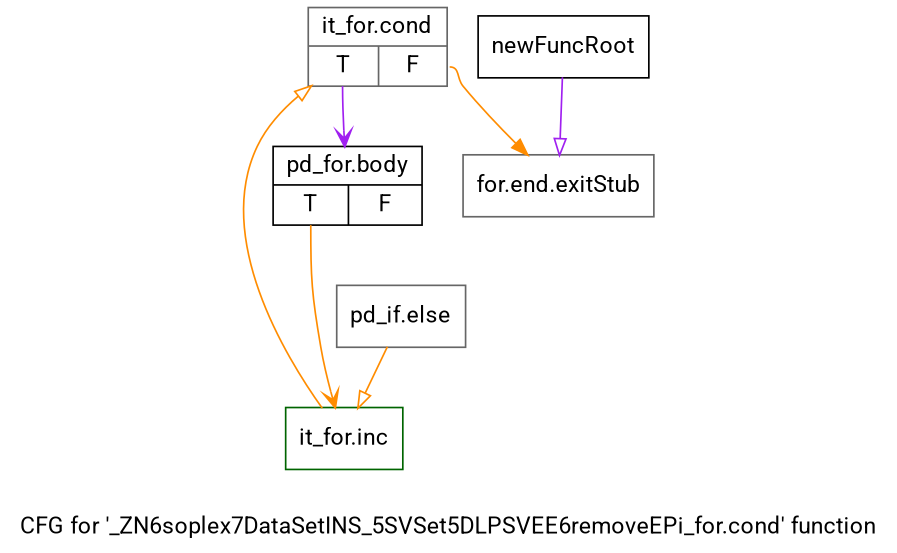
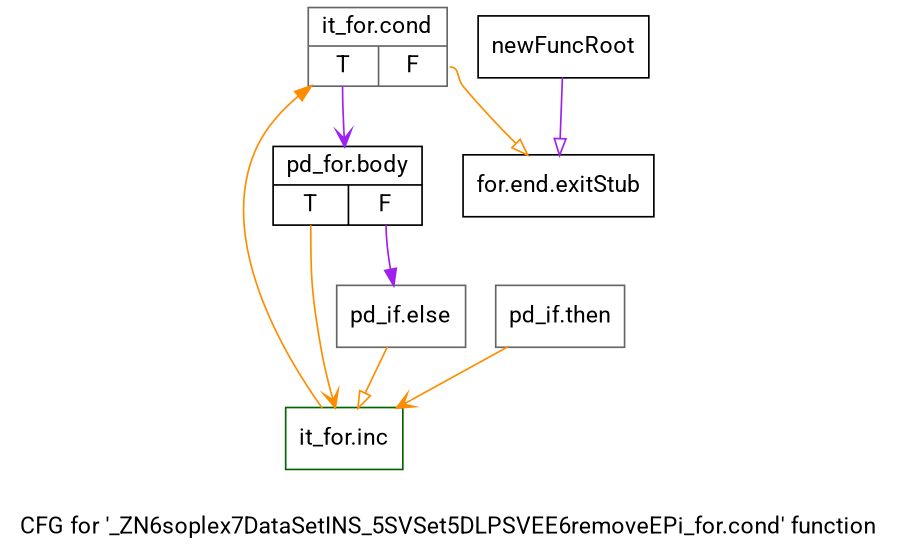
edge "it_for.cond" -> "for.end.exitStub": arrowhead normal -> onormal
node "for.end.exitStub": color gray40 -> black
edge "pd_for.body" -> "pd_if.else": added
edge "it_for.inc" -> "it_for.cond": arrowhead onormal -> normal
node "pd_if.then": added
